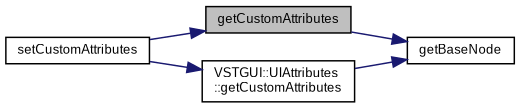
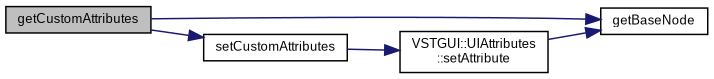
edge "setCustomAttributes" -> "getCustomAttributes": reversed
node "VSTGUI::UIAttributes ::getCustomAttributes": label "VSTGUI::UIAttributes ::getCustomAttributes" -> "VSTGUI::UIAttributes ::setAttribute"
